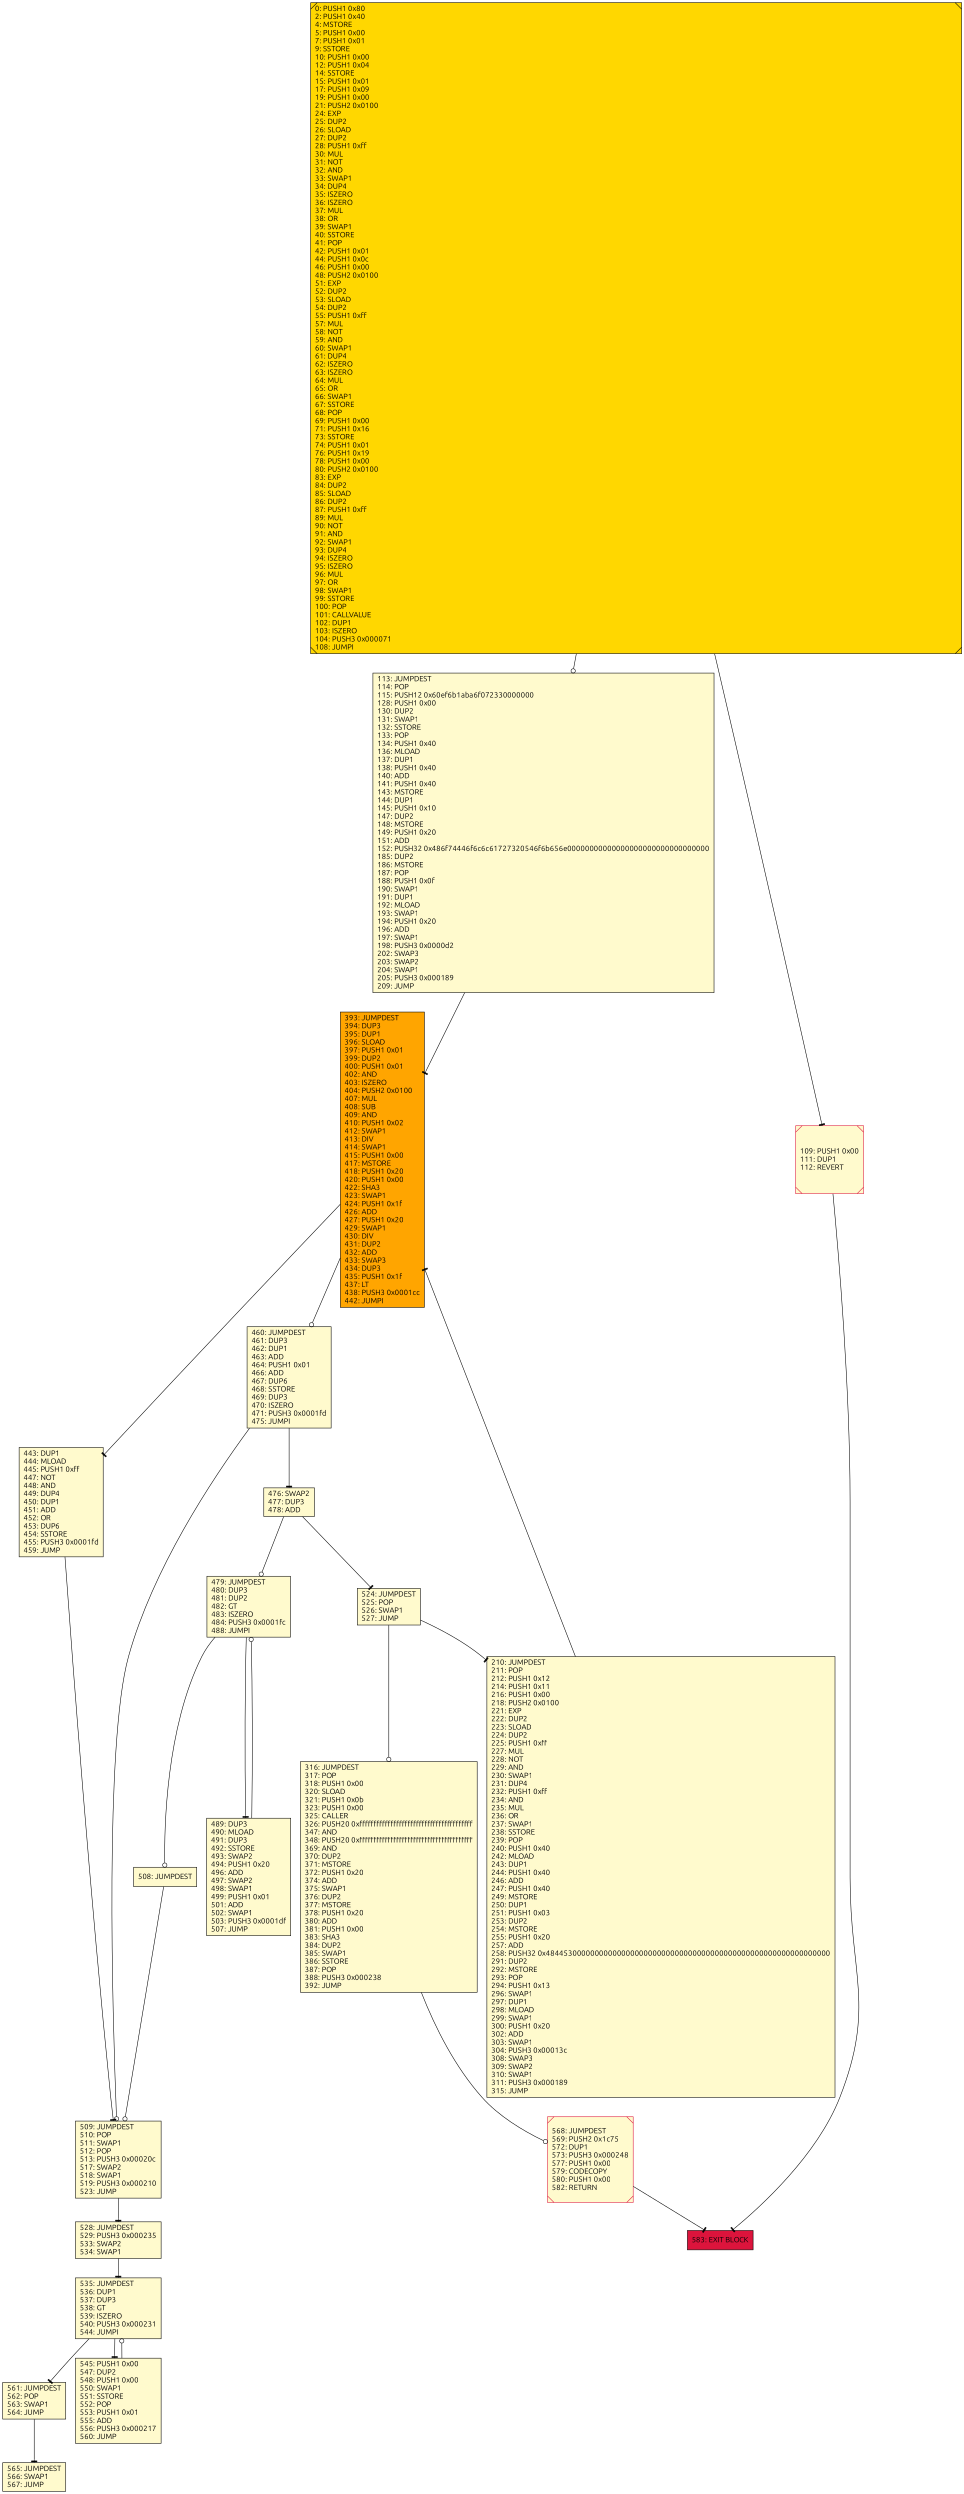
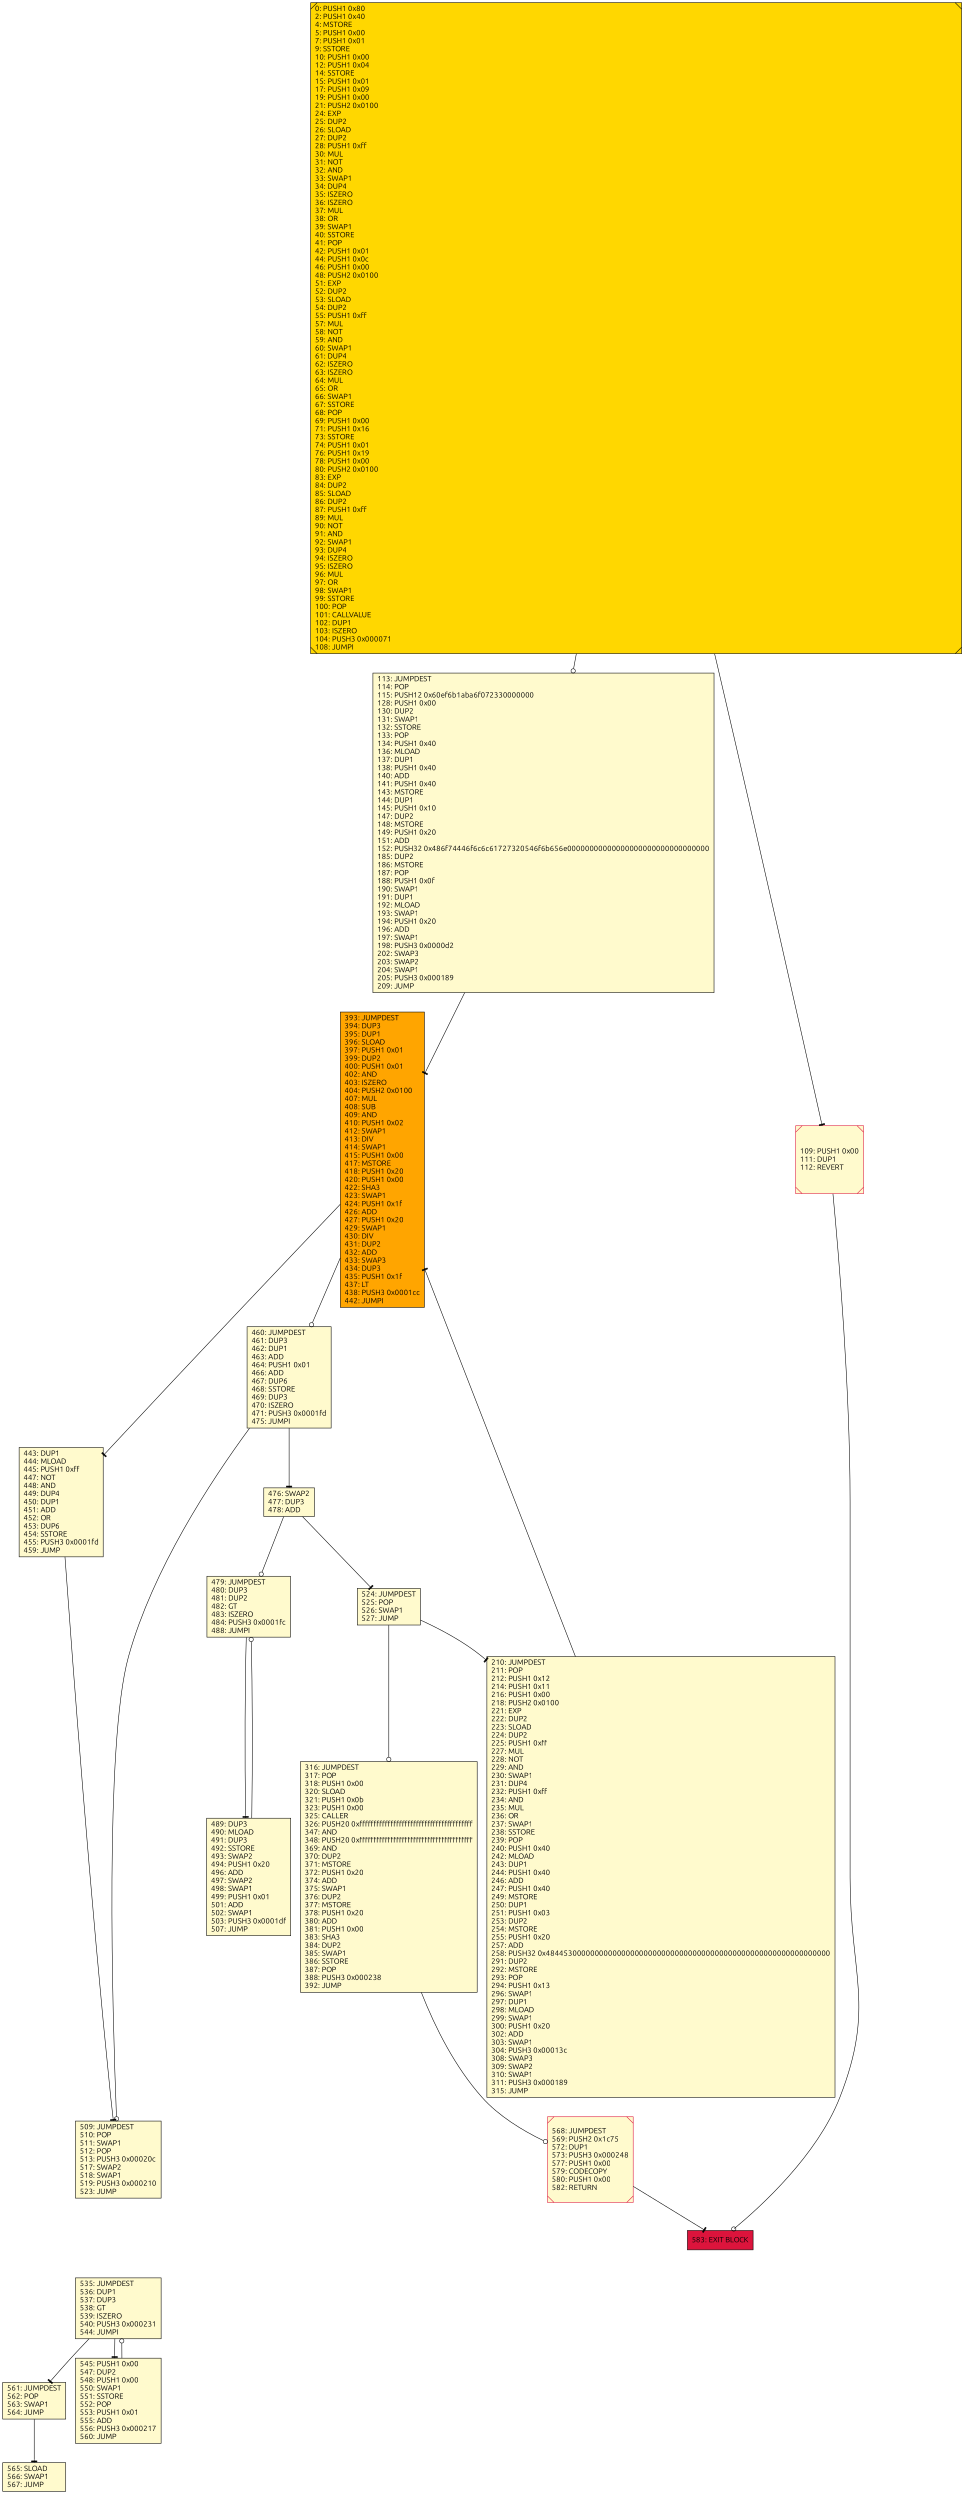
edge "109: PUSH1 0x00 111: DUP1 112: REVERT" -> "583: EXIT BLOCK": arrowhead tee -> odot
node "508: JUMPDEST": removed
node "528: JUMPDEST 529: PUSH3 0x000235 533: SWAP2 534: SWAP1": removed
node "565: JUMPDEST 566: SWAP1 567: JUMP": label "565: JUMPDEST 566: SWAP1 567: JUMP" -> "565: SLOAD 566: SWAP1 567: JUMP"
